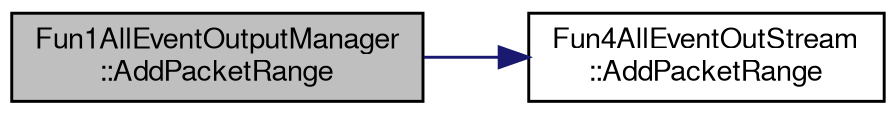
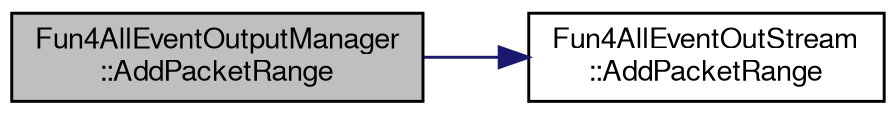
node "Fun1AllEventOutputManager ::AddPacketRange": label "Fun1AllEventOutputManager ::AddPacketRange" -> "Fun4AllEventOutputManager ::AddPacketRange"
